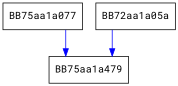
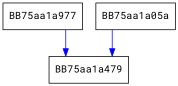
node "BB75aa1a077": label "BB75aa1a077" -> "BB75aa1a977"
node "BB72aa1a05a": label "BB72aa1a05a" -> "BB75aa1a05a"
